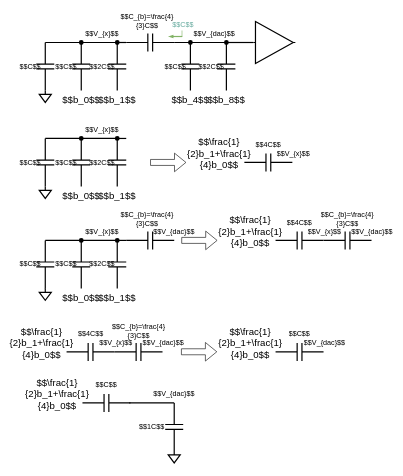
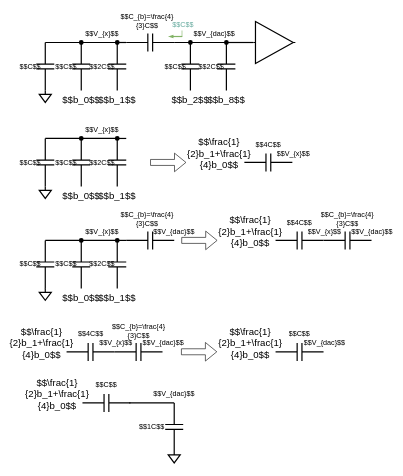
node "$$b_4$$": label "$$b_4$$" -> "$$b_2$$"
